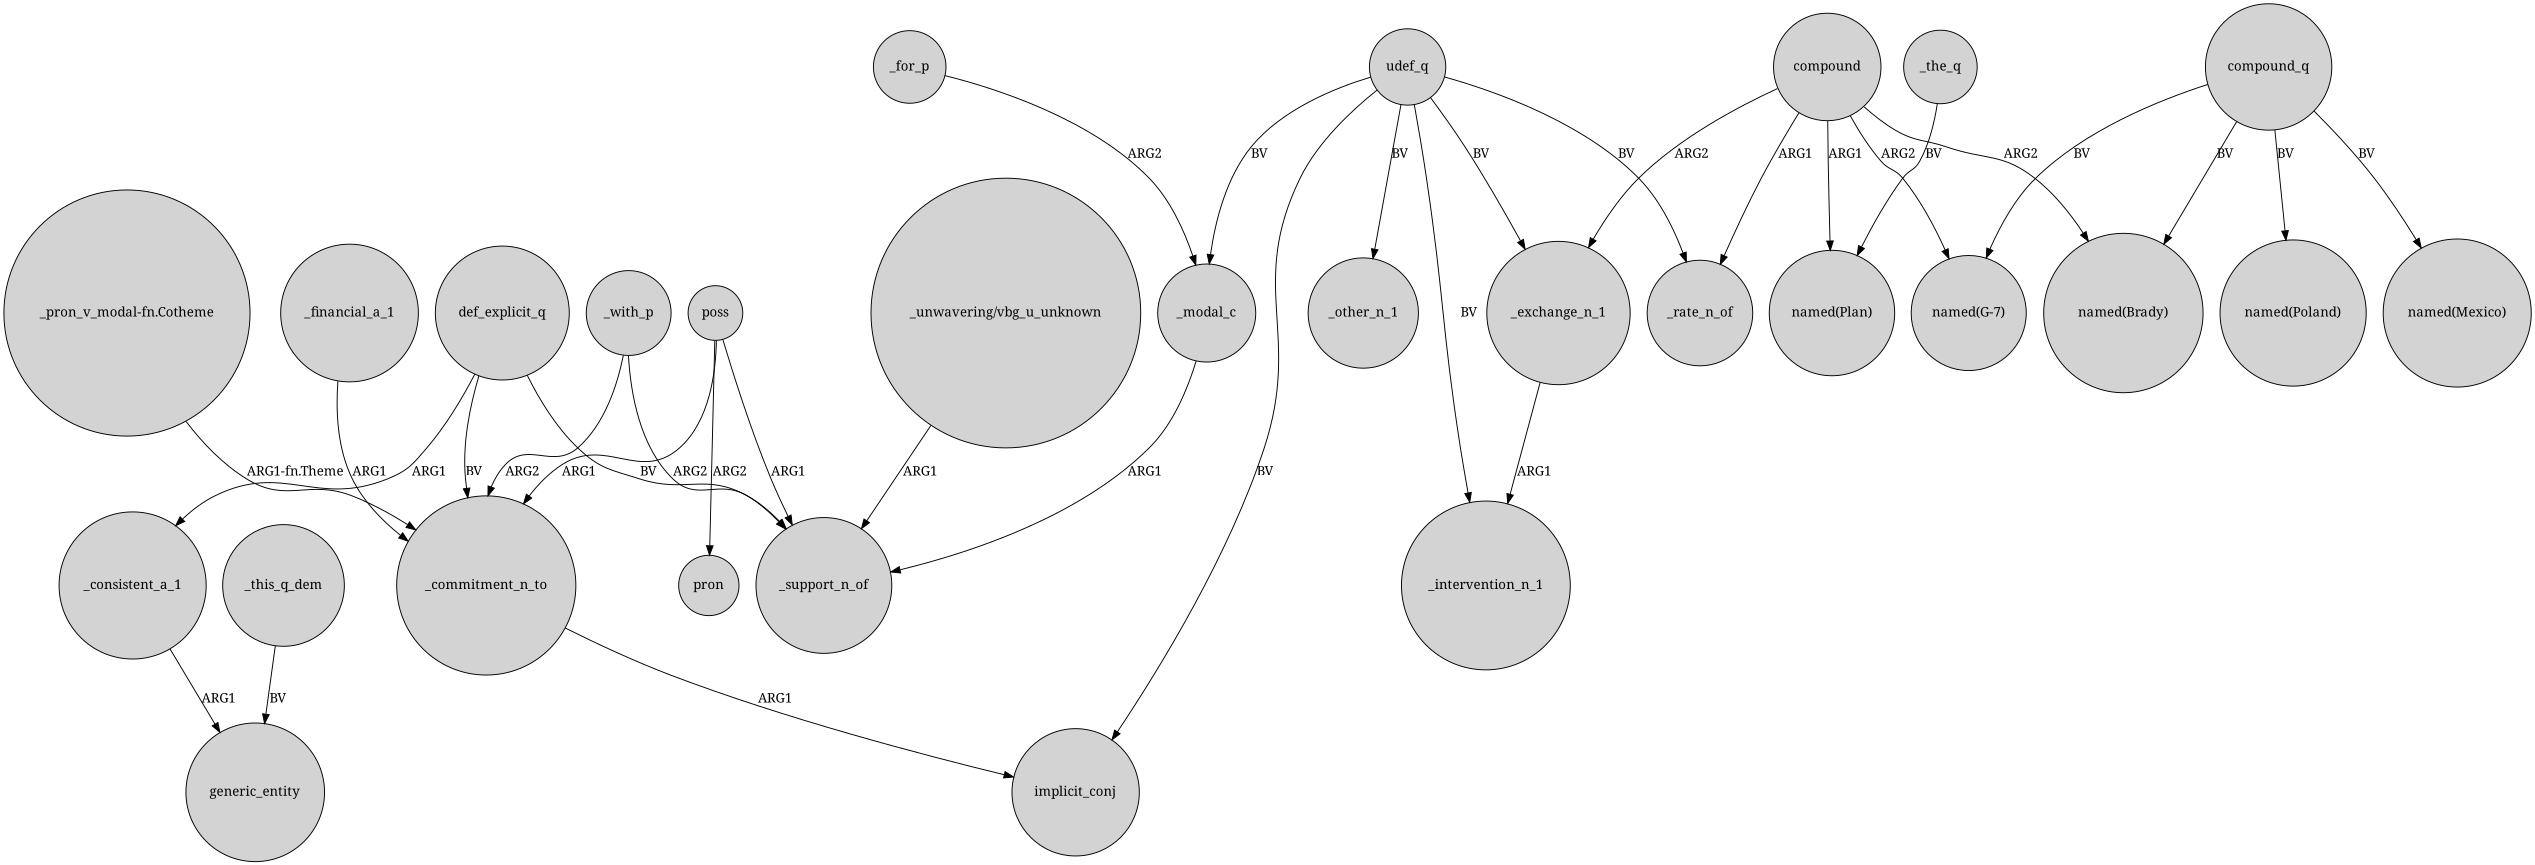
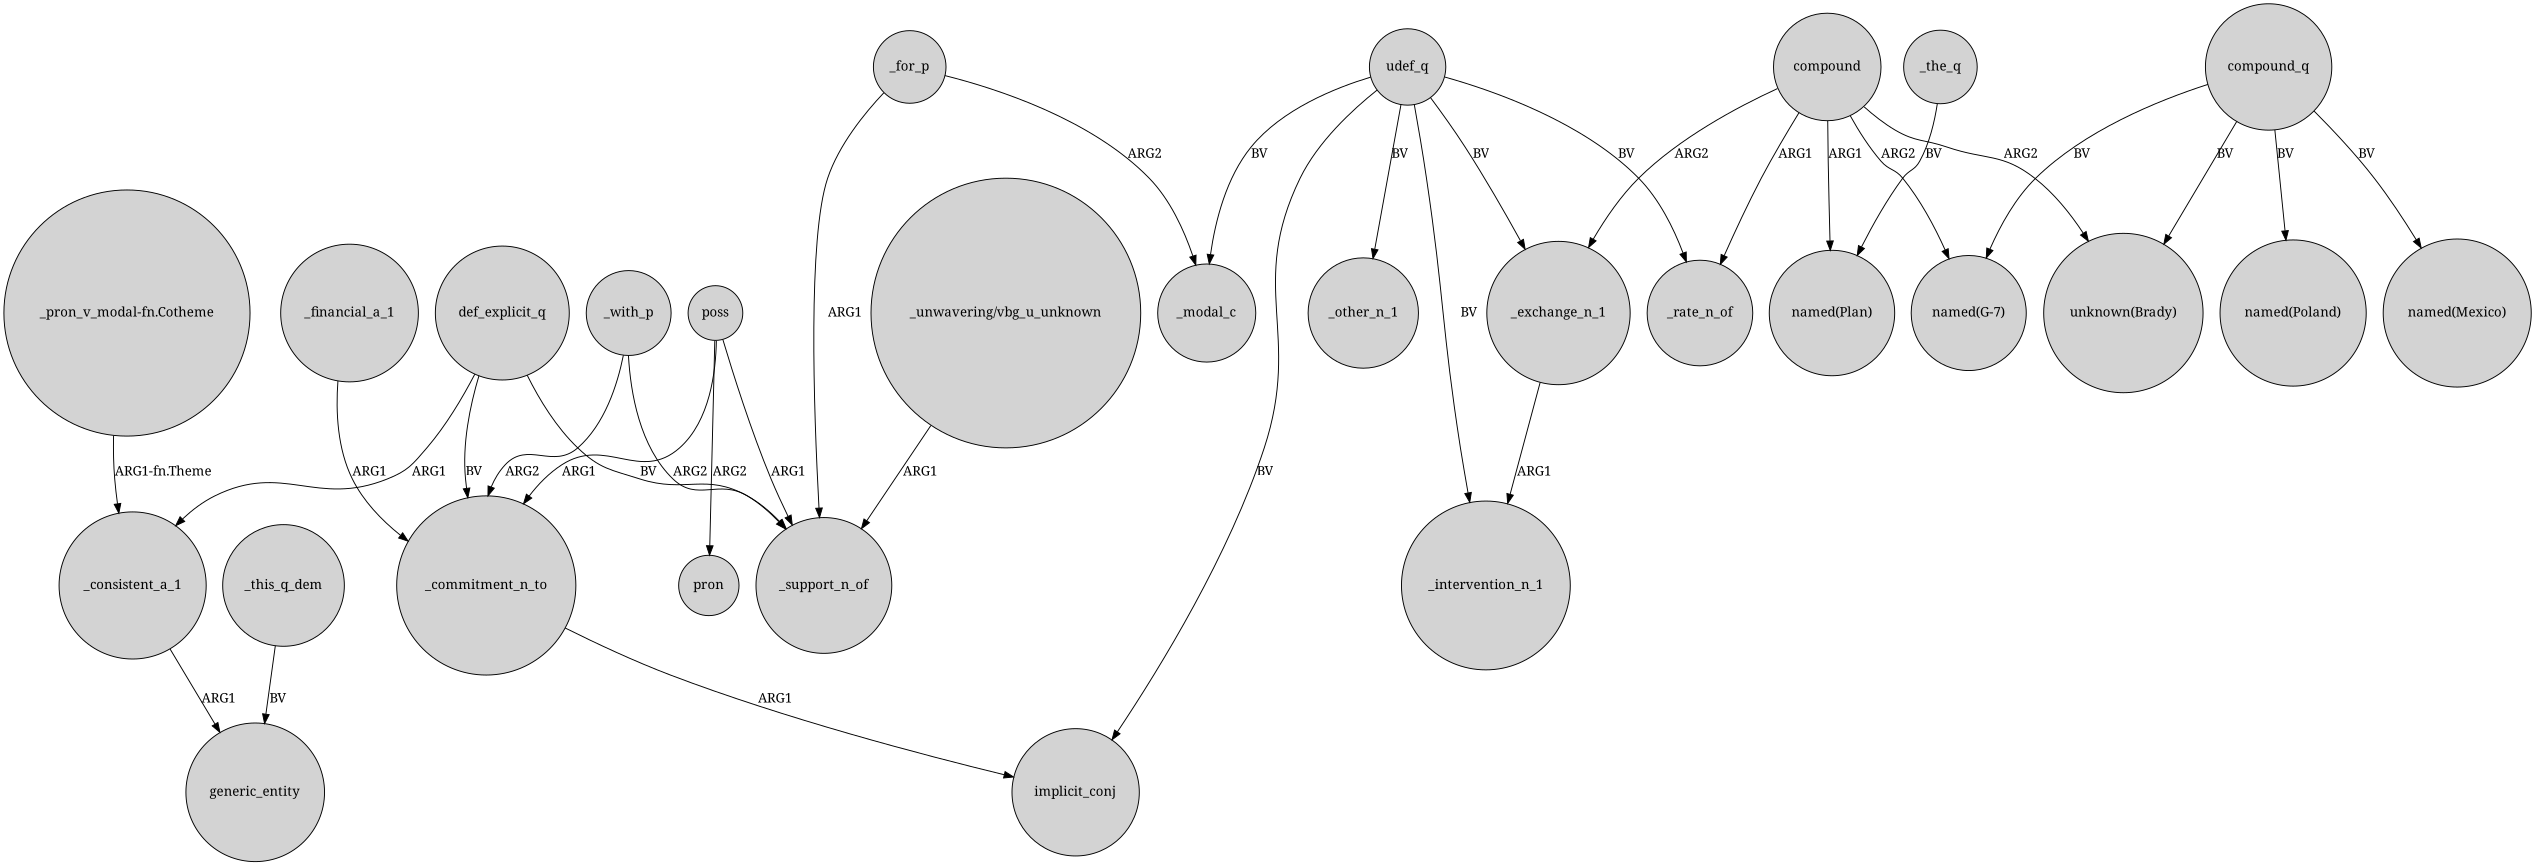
node "named(Brady)": label "named(Brady)" -> "unknown(Brady)"
edge "_pron_v_modal-fn.Cotheme" -> "_commitment_n_to": now "_pron_v_modal-fn.Cotheme" -> "_consistent_a_1"
edge "_modal_c" -> "_support_n_of": now "_for_p" -> "_support_n_of"
